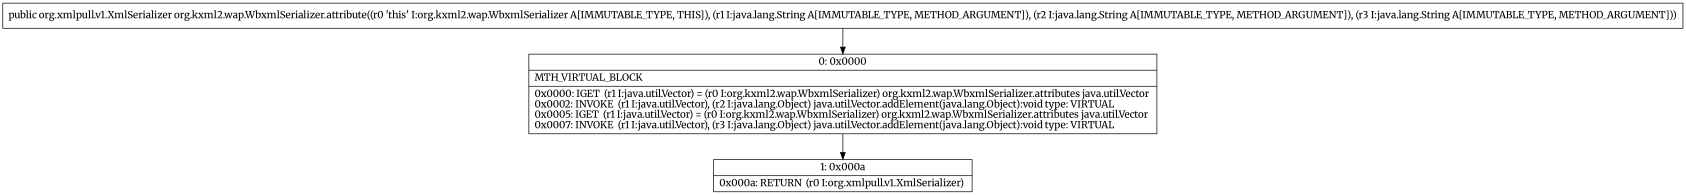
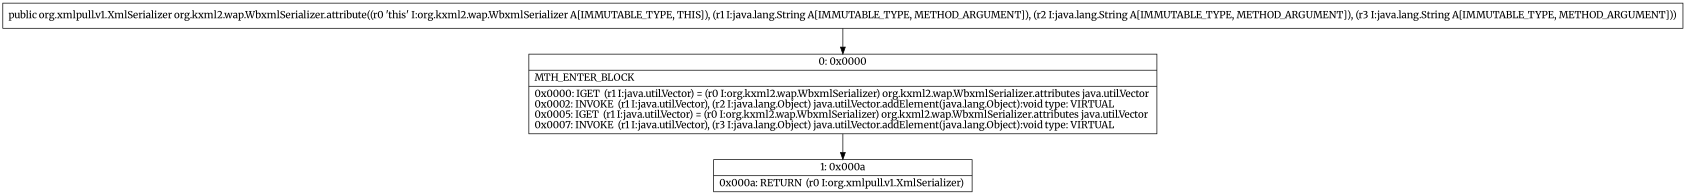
node "0: 0x0000": text "MTH_VIRTUAL_BLOCK" -> "MTH_ENTER_BLOCK"
